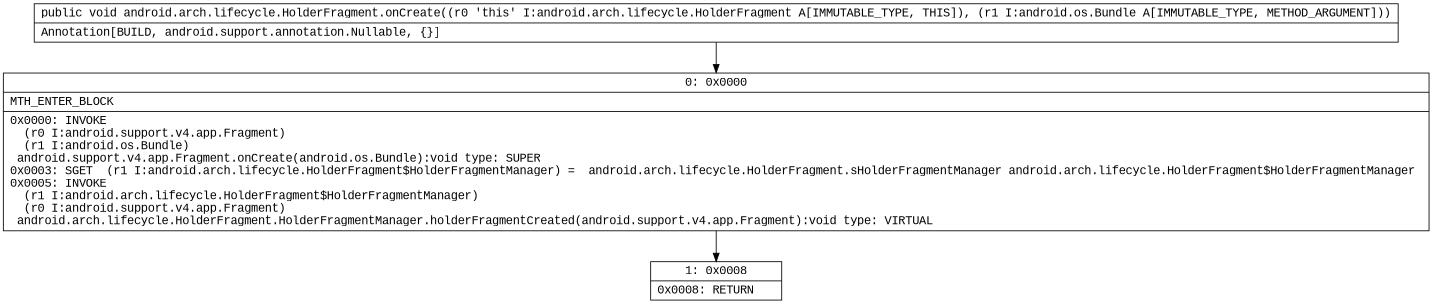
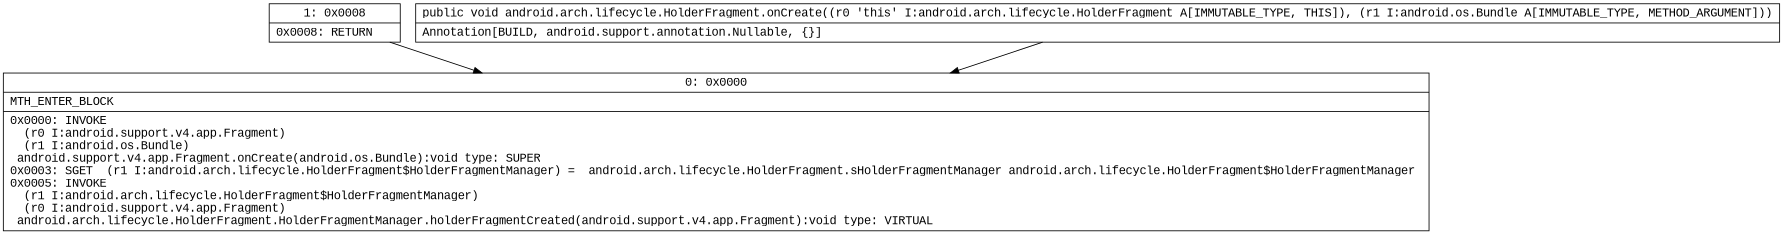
edge "0: 0x0000" -> "1: 0x0008": reversed
